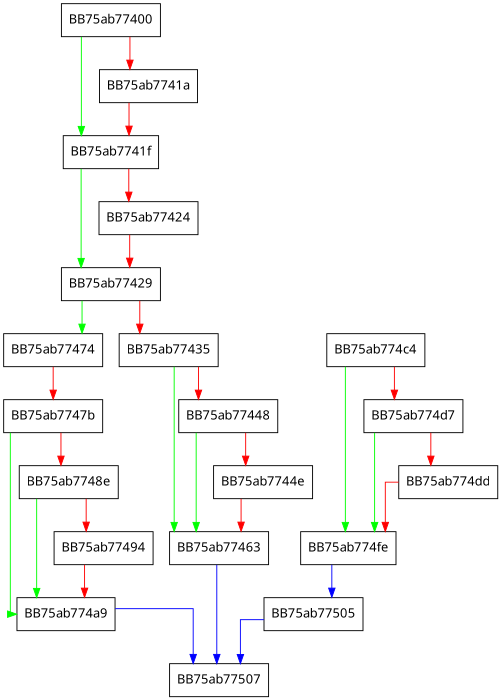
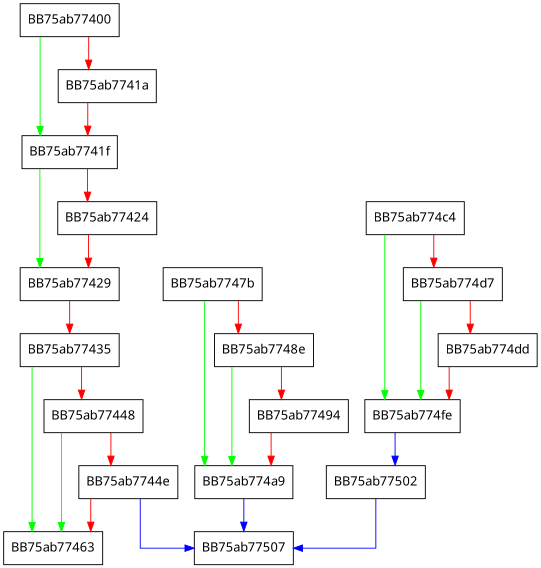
node "BB75ab77474": removed
edge "BB75ab77463" -> "BB75ab77507": now "BB75ab7744e" -> "BB75ab77507"
node "BB75ab77505": label "BB75ab77505" -> "BB75ab77502"
